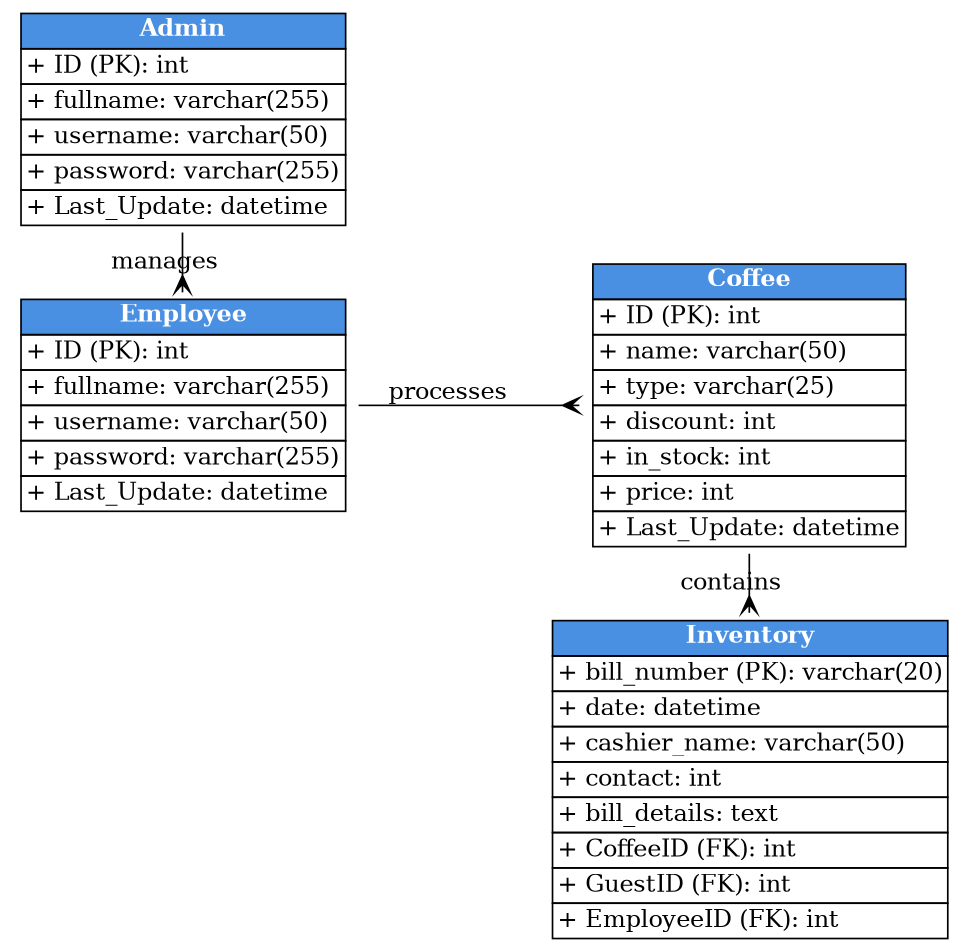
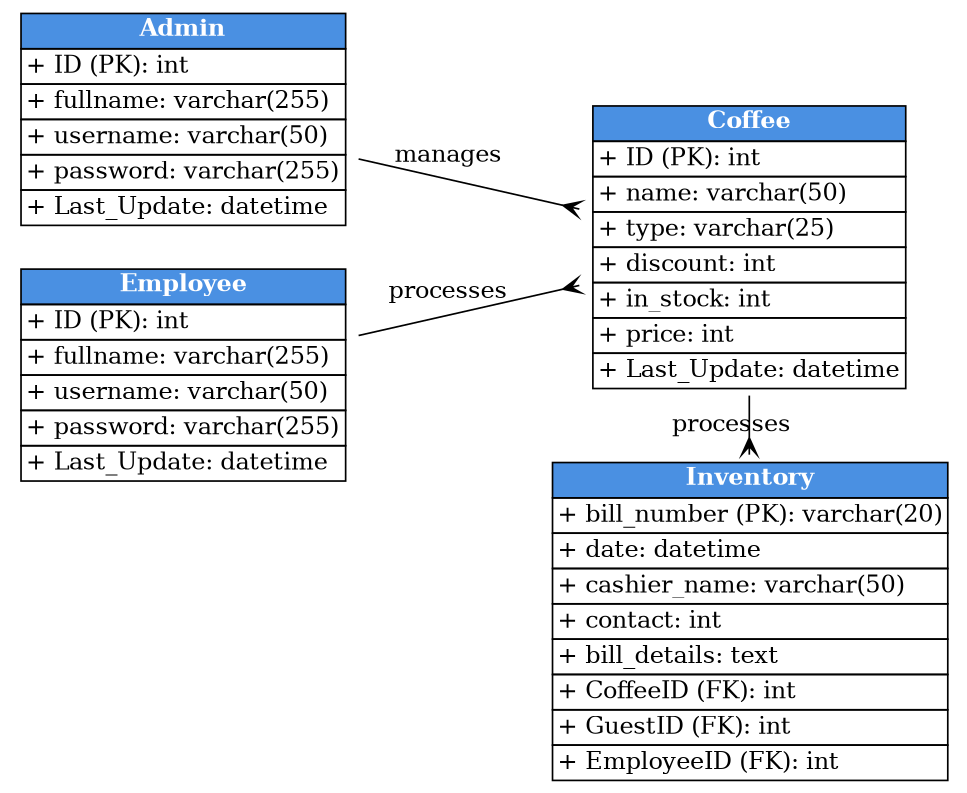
edge "Admin" -> "Employee": now "Admin" -> "Coffee"
edge "Coffee" -> "Inventory": label "contains" -> "processes"
